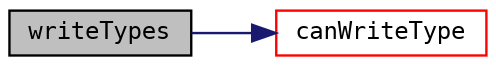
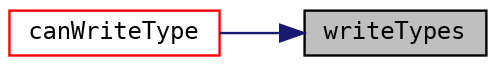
edge "writeTypes" -> "canWriteType": reversed
